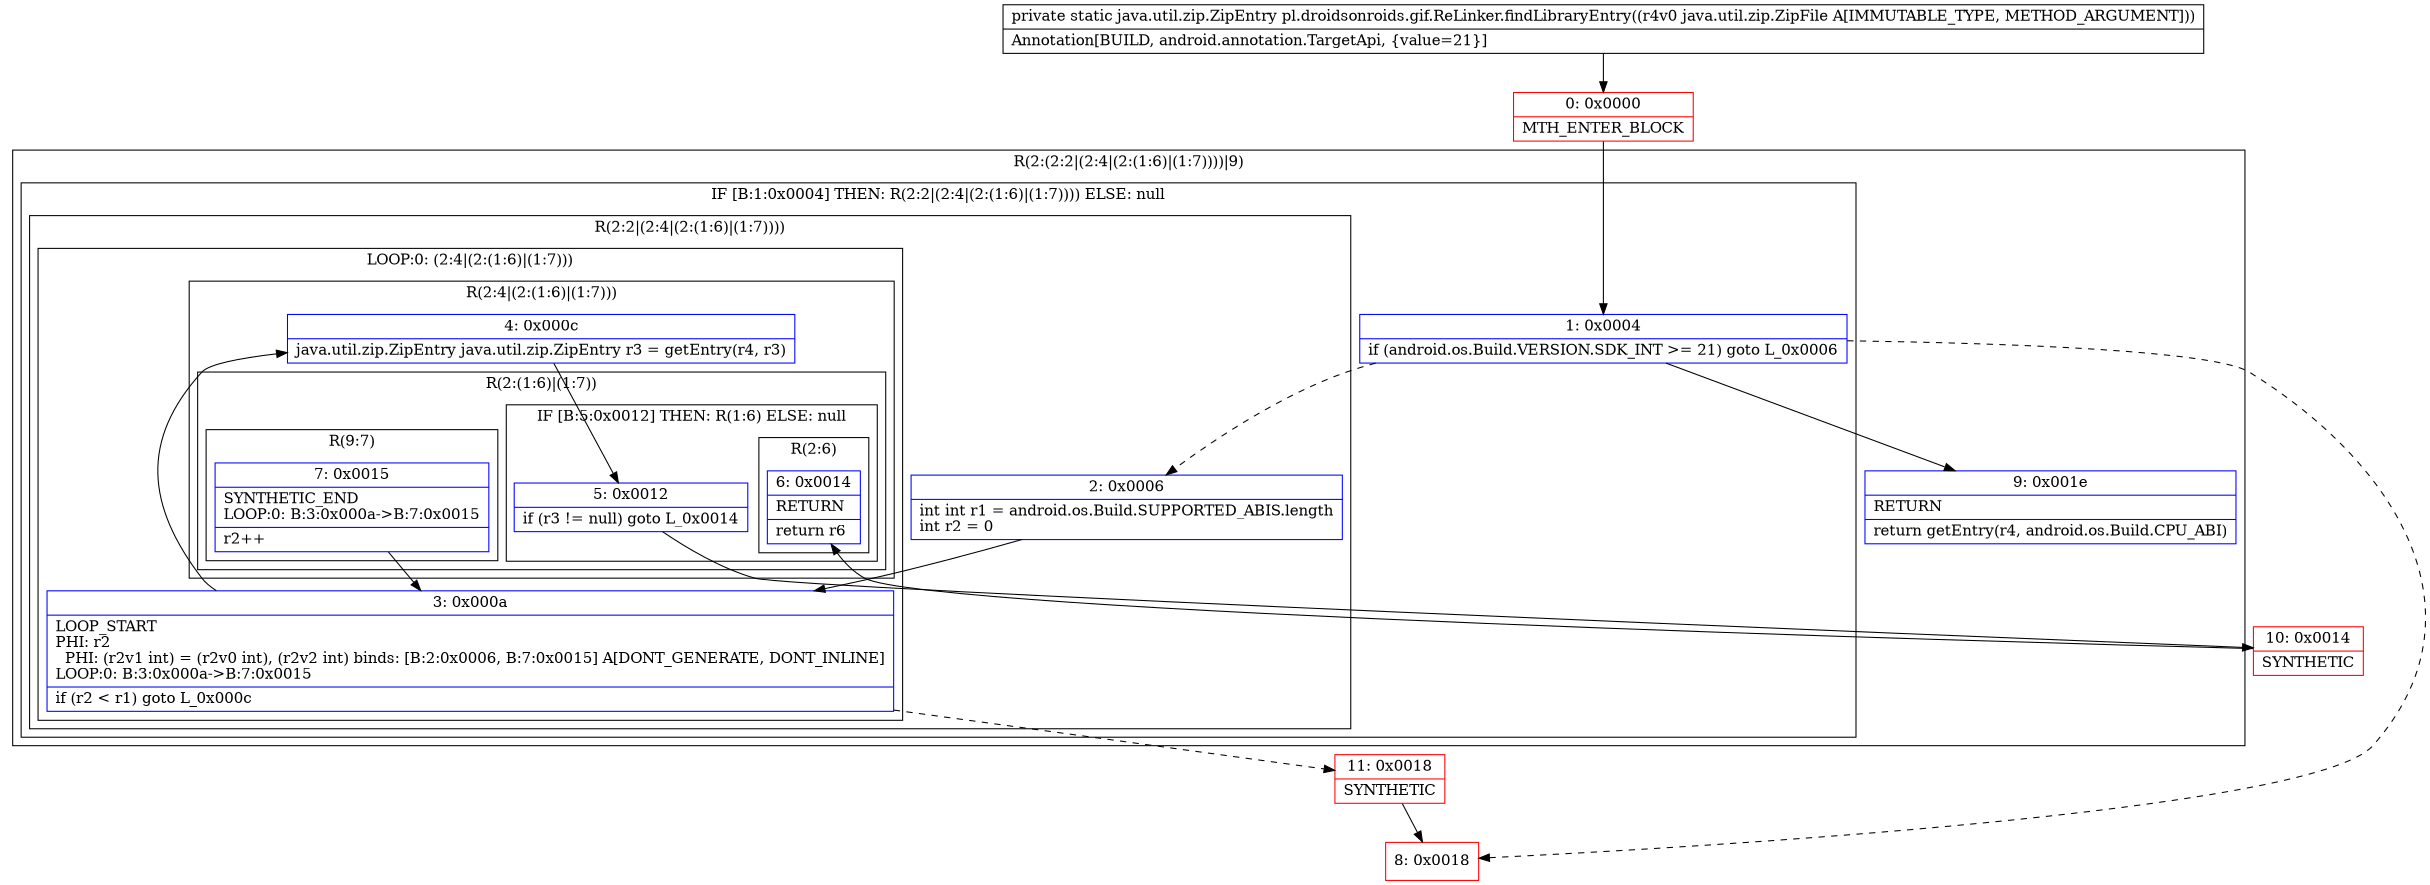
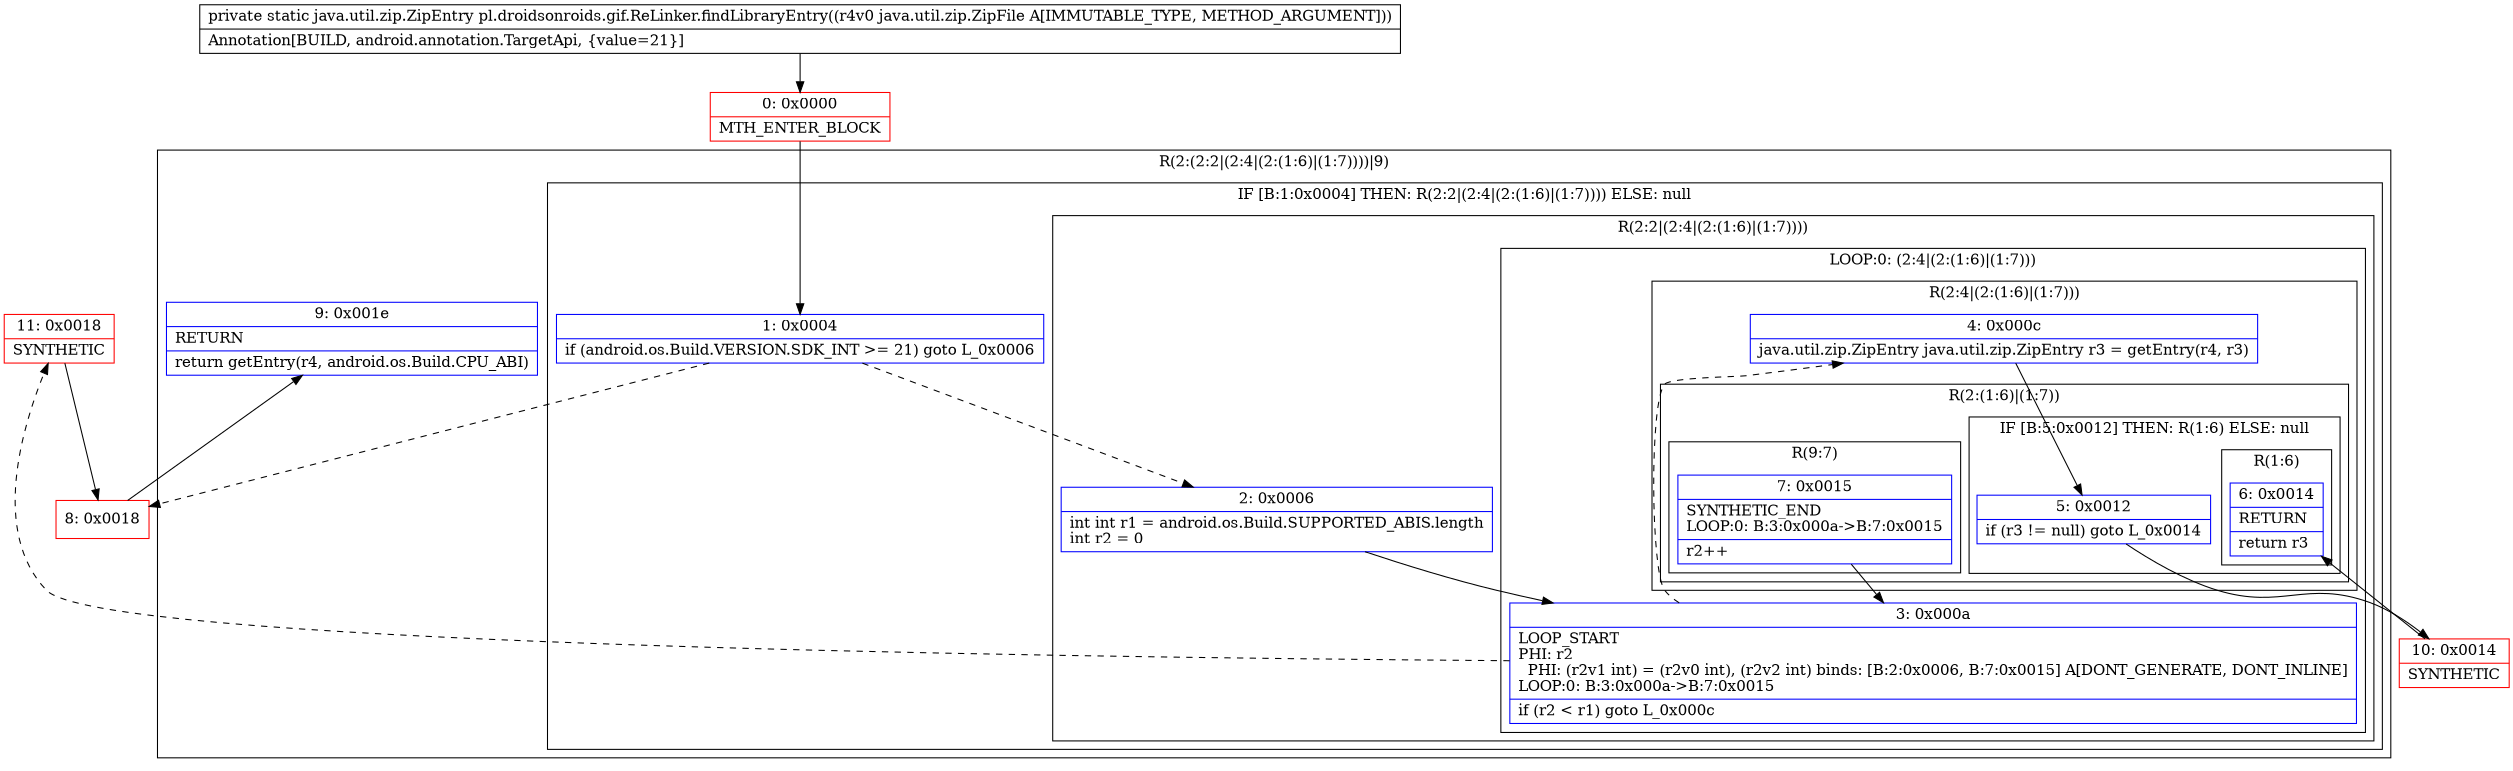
edge "1: 0x0004" -> "9: 0x001e": now "8: 0x0018" -> "9: 0x001e"
edge "3: 0x000a" -> "4: 0x000c": style solid -> dashed
cluster "R(2:6)": label "R(2:6)" -> "R(1:6)"
node "6: 0x0014": text "return r6" -> "return r3"
